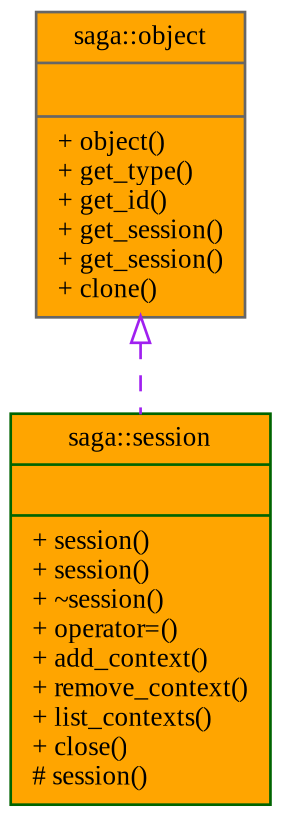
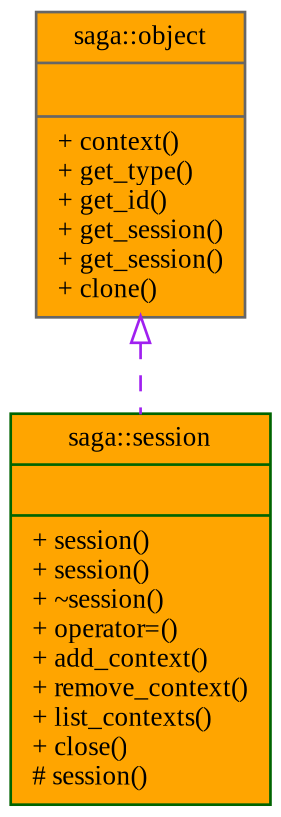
node "saga::object": text "+ object()" -> "+ context()"
